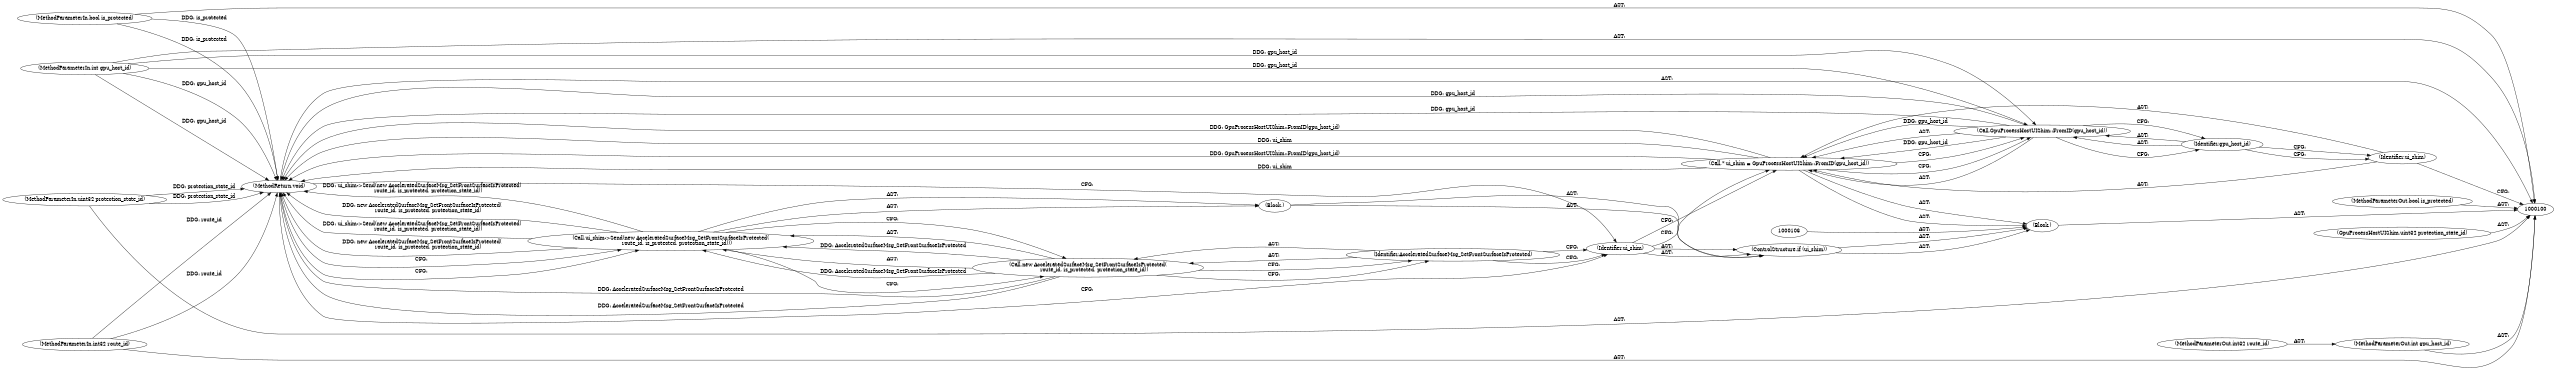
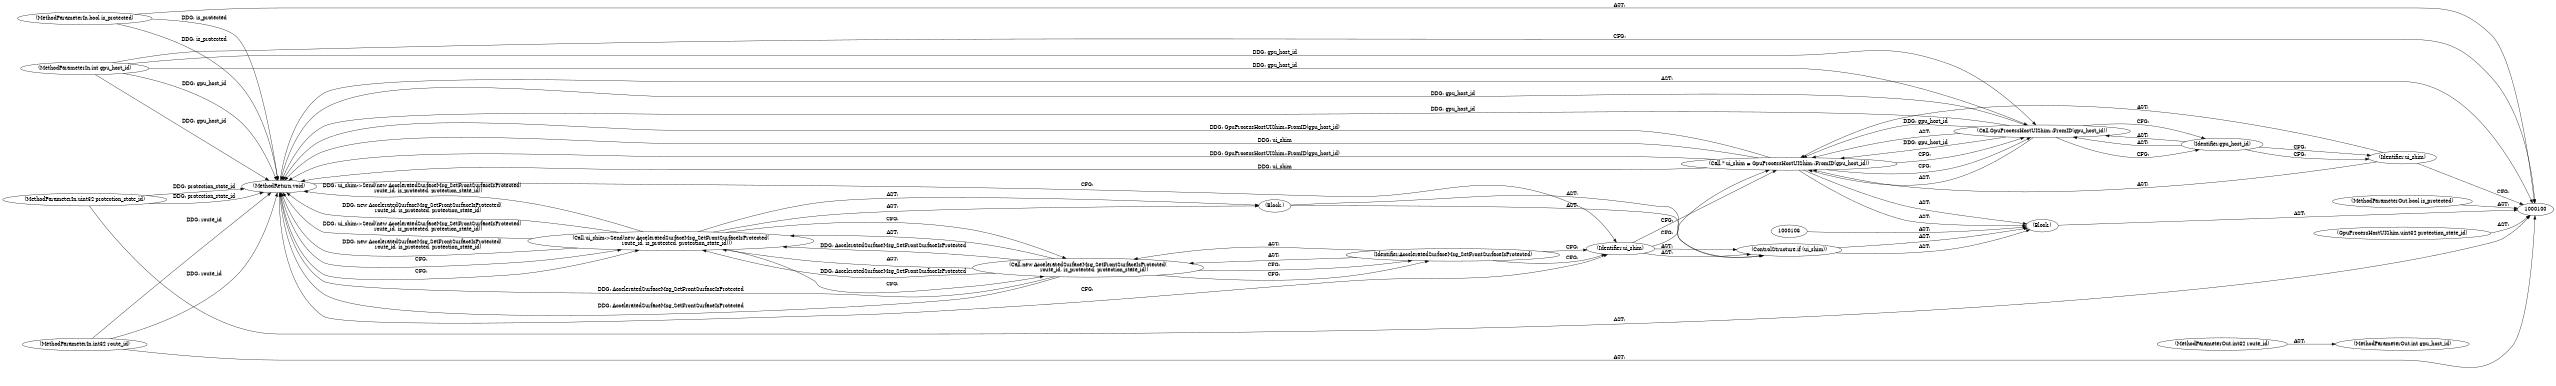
edge "(MethodParameterIn,int gpu_host_id)" -> "1000100": label "AST: " -> "CFG: "
edge "(MethodParameterOut,int gpu_host_id)" -> "1000100": removed, label "AST:"
